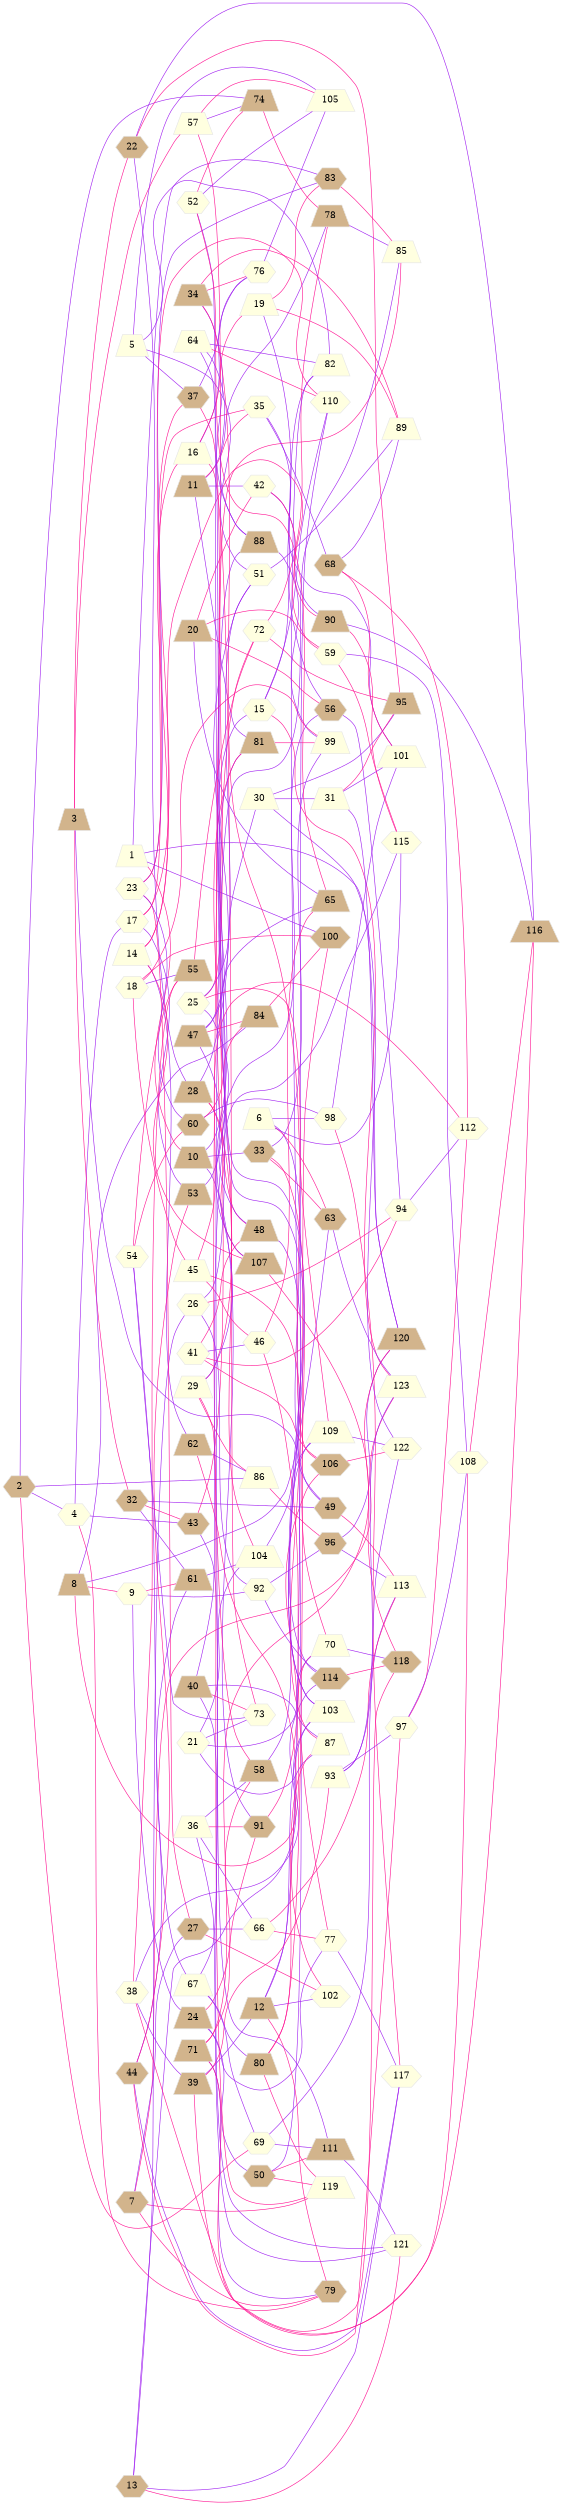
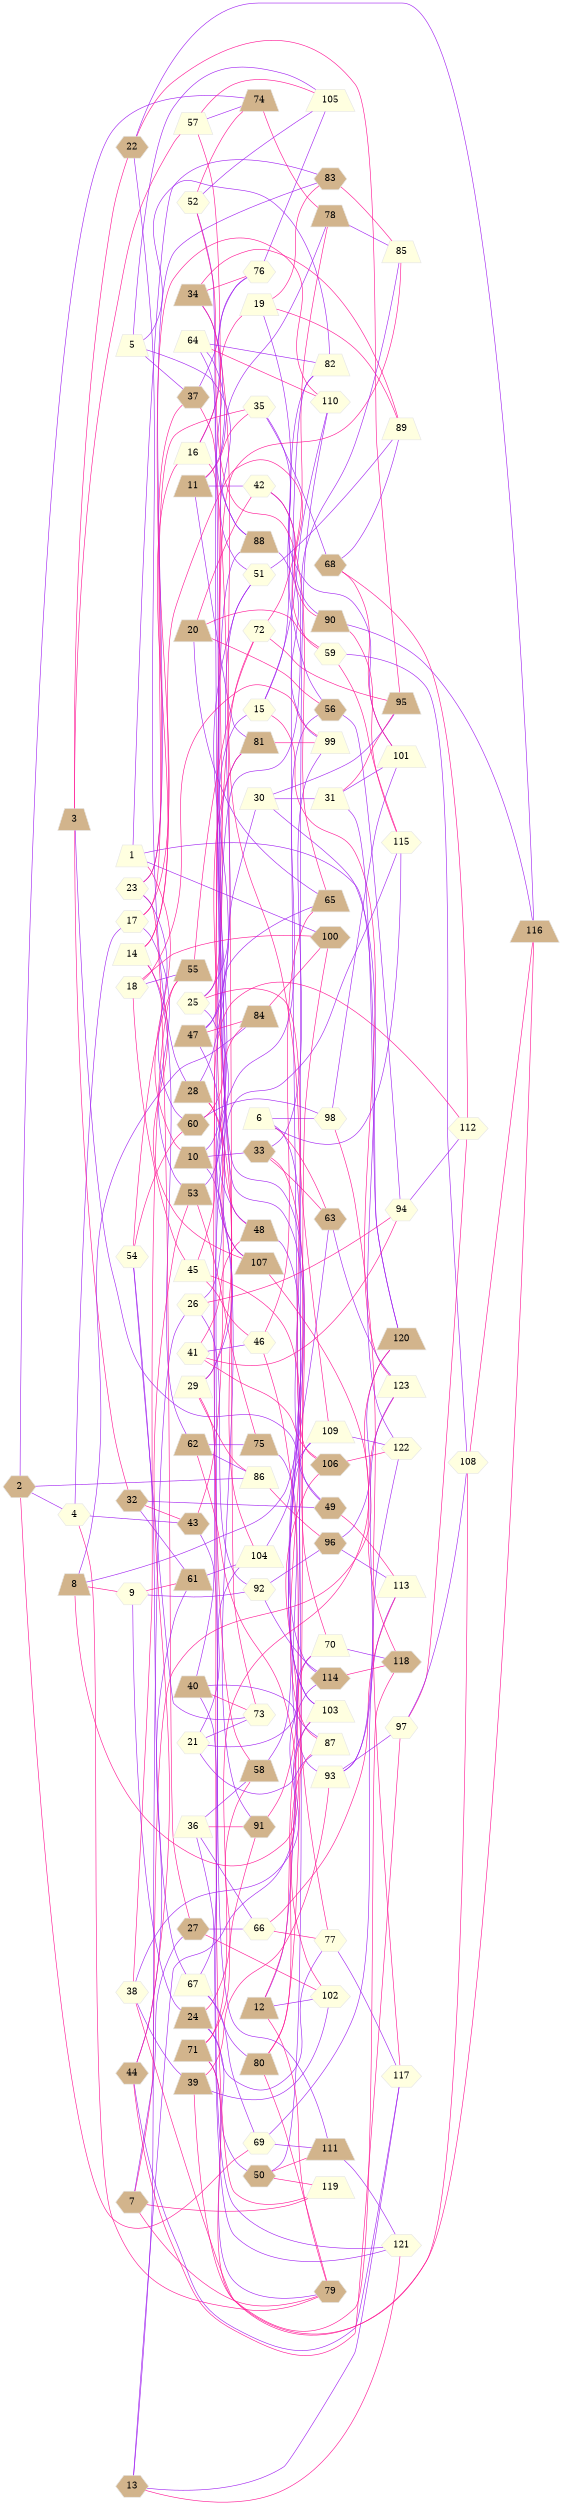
node "75": added
edge "103" -- "12": color purple -> deeppink
edge "12" -- "39": now "102" -- "39"
edge "80" -- "119": now "80" -- "79"
